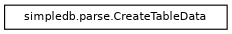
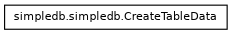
node "simpledb.parse.CreateTableData": label "simpledb.parse.CreateTableData" -> "simpledb.simpledb.CreateTableData"
